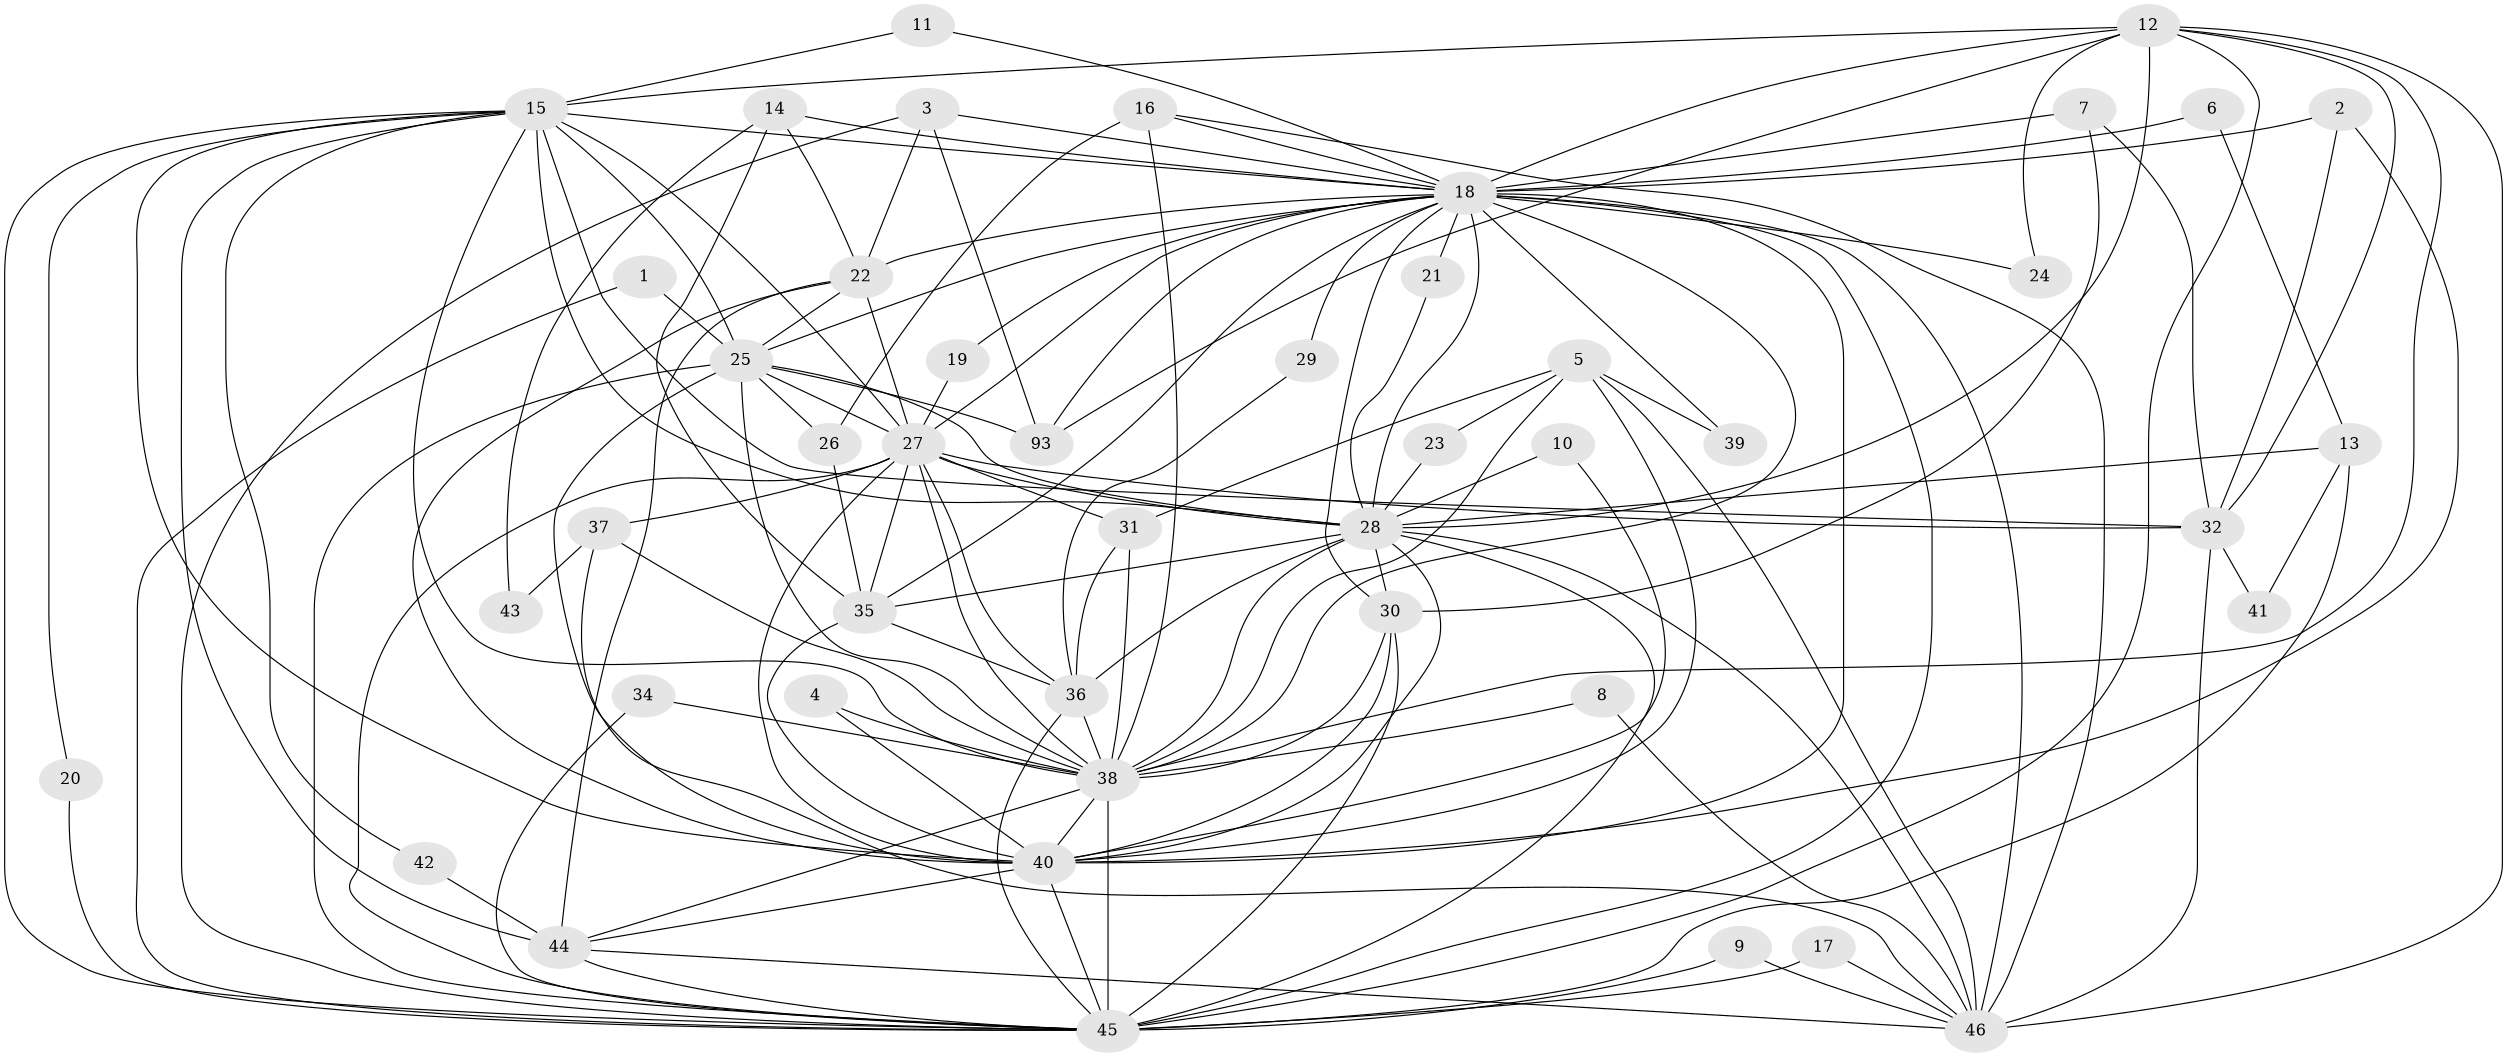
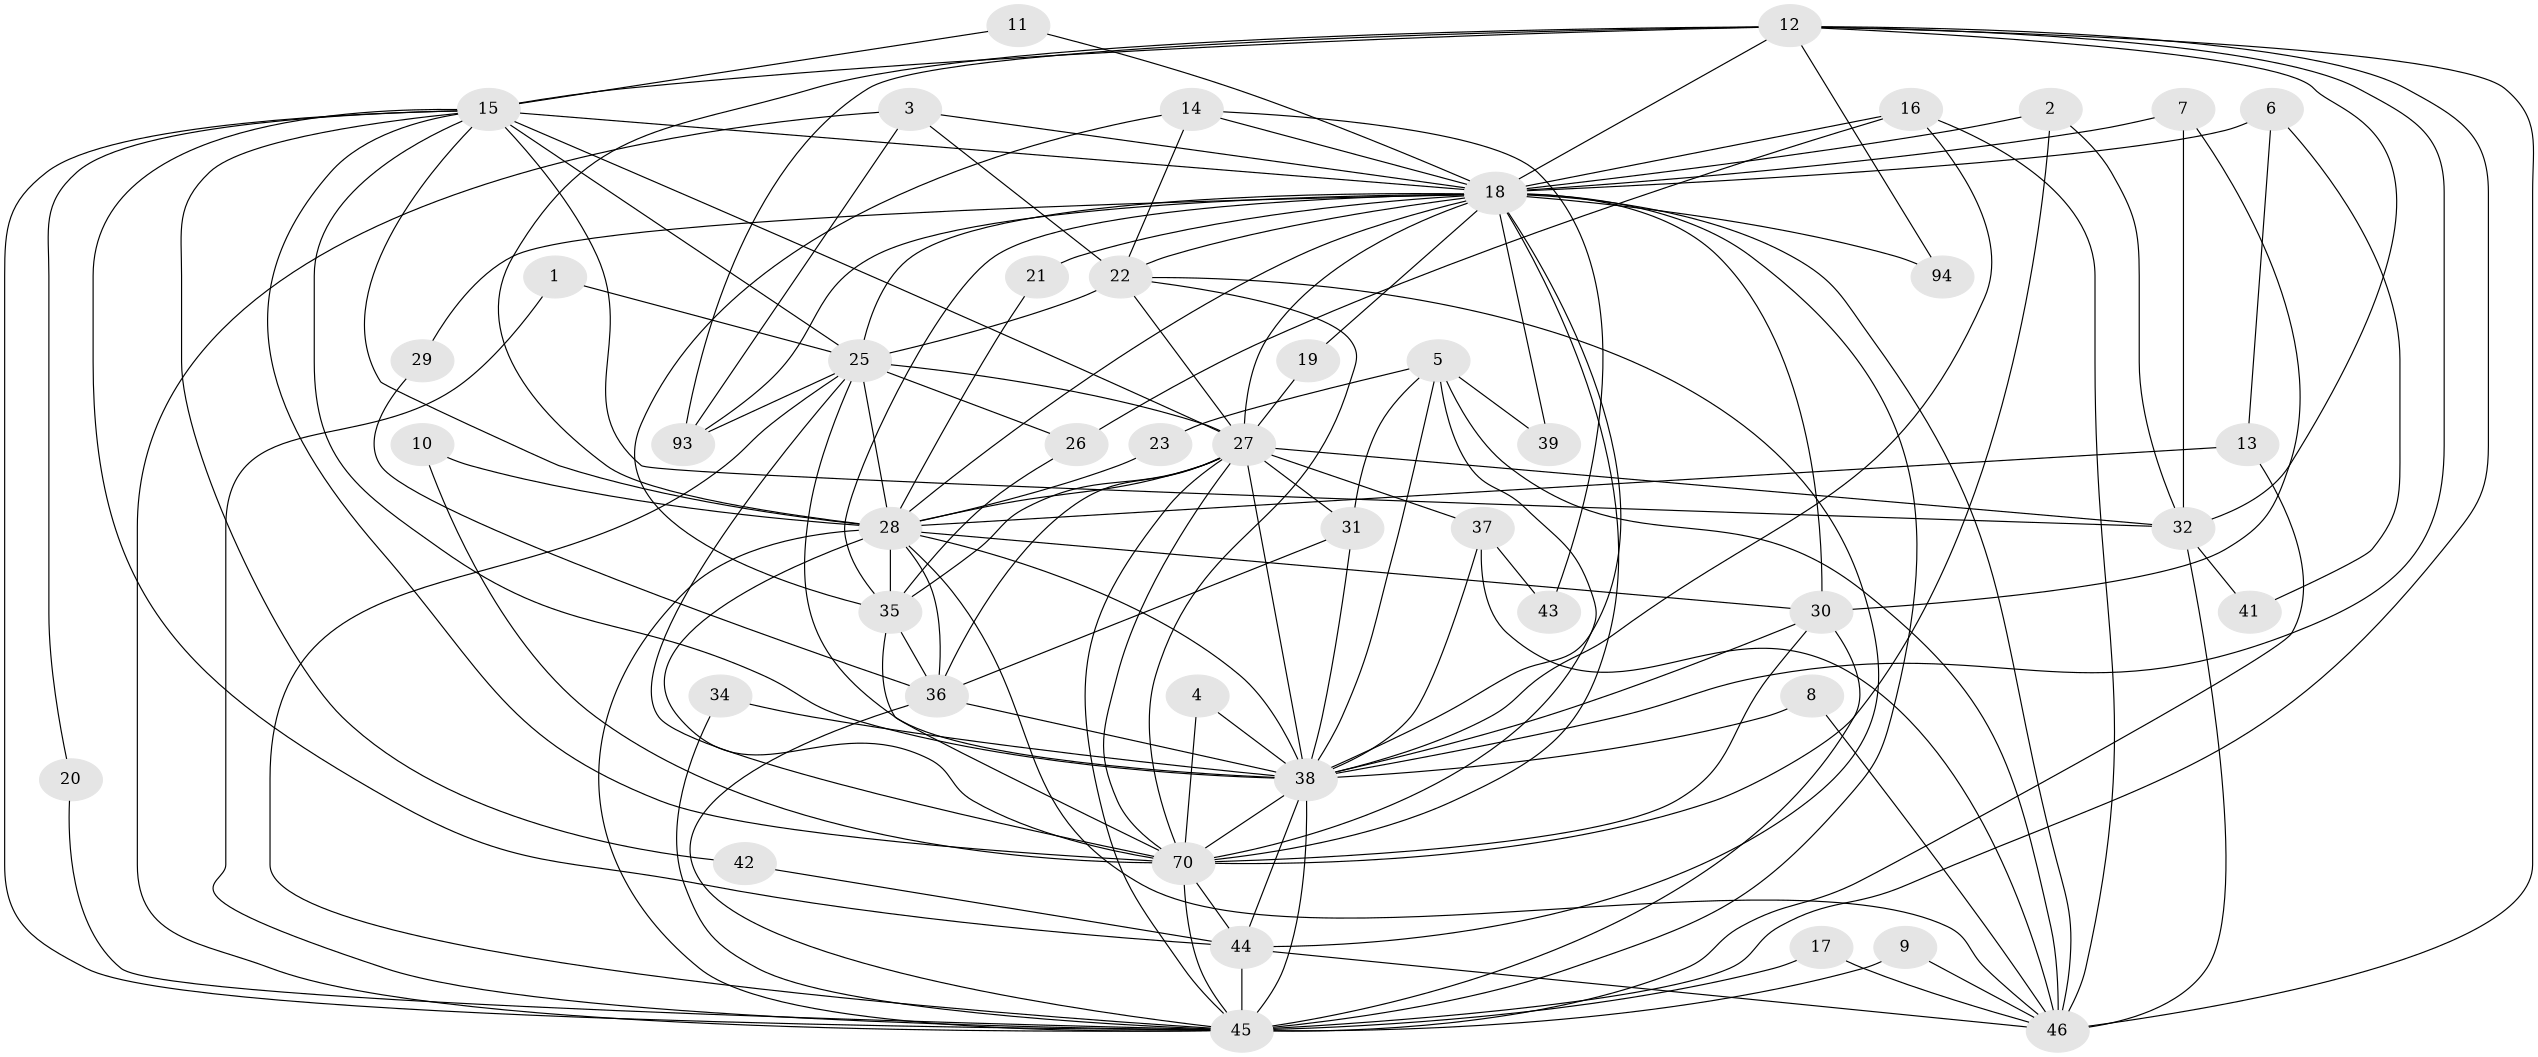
node "24": label "24" -> "94"
edge "13" -- "41": now "6" -- "41"
node "40": label "40" -> "70"
